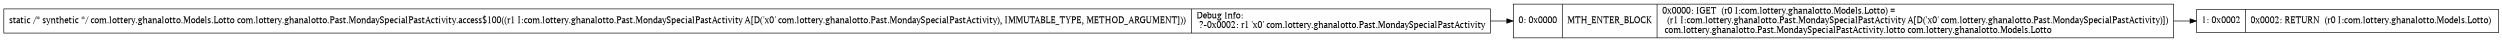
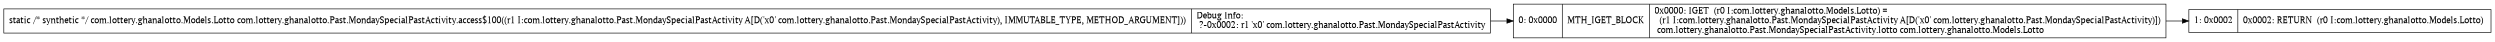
node "0: 0x0000": text "MTH_ENTER_BLOCK" -> "MTH_IGET_BLOCK"
